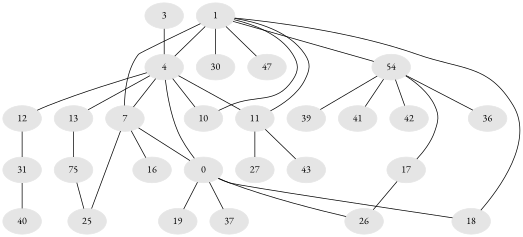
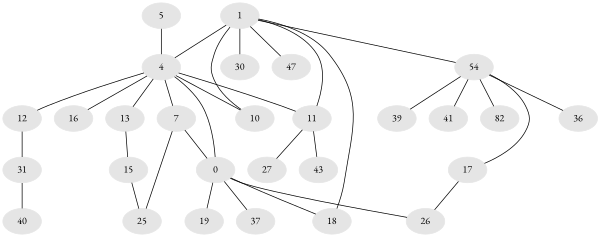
node "3": label "3" -> "5"
edge "1" -- "7": removed
node "42": label "42" -> "82"
edge "7" -- "16": now "4" -- "16"
node "75": label "75" -> "15"
